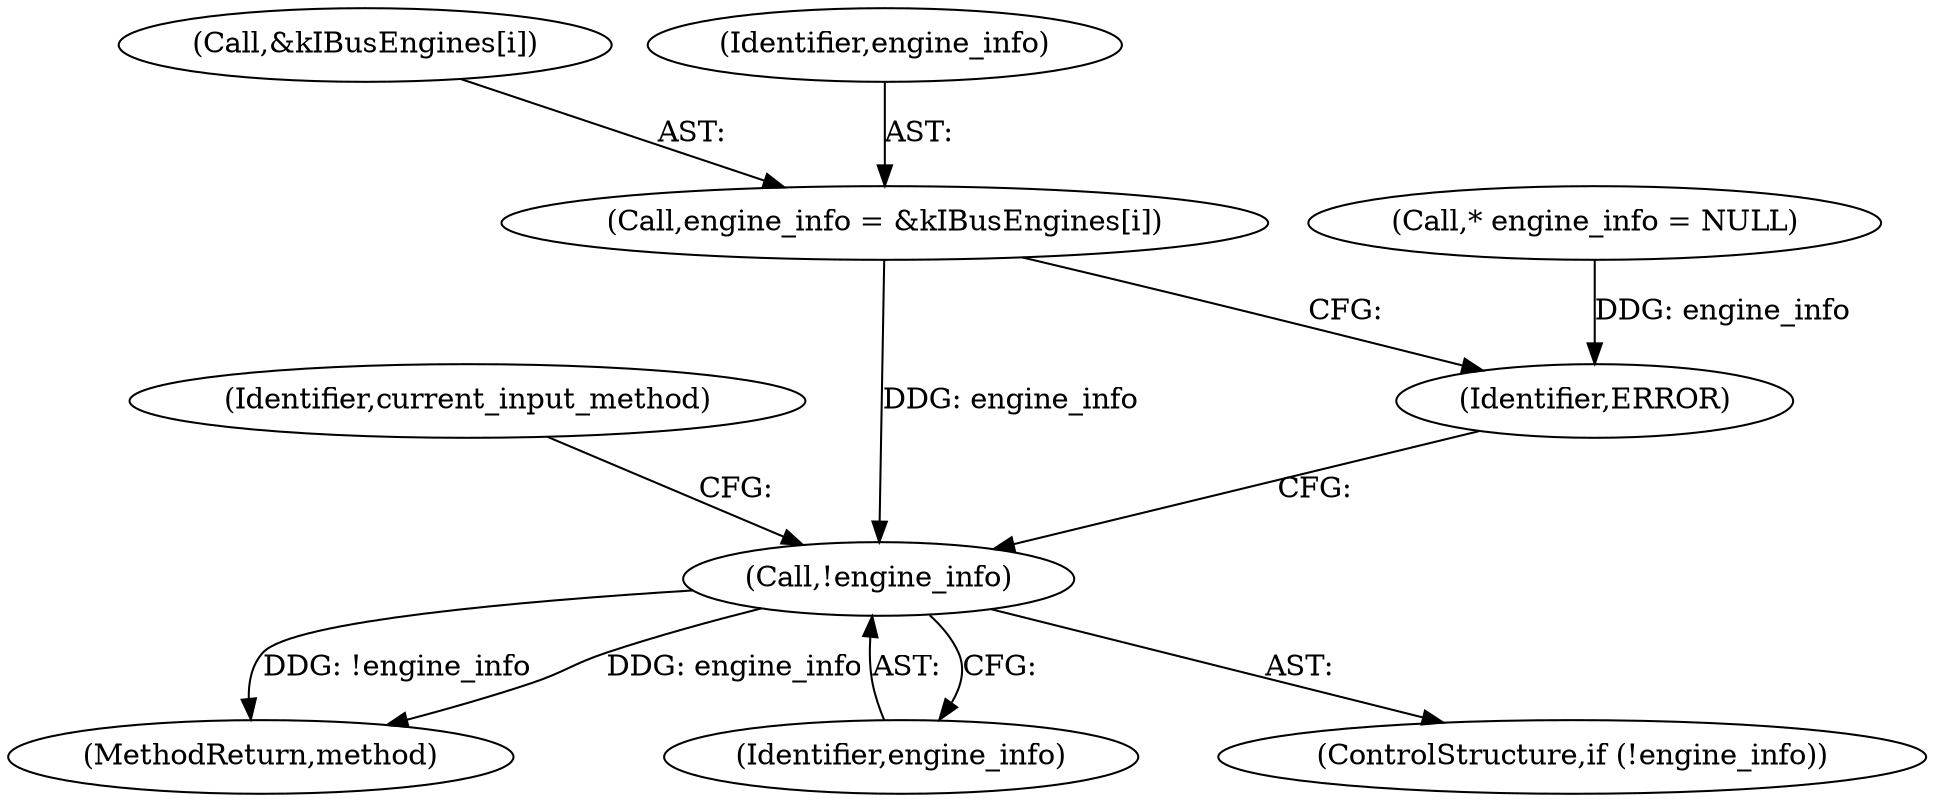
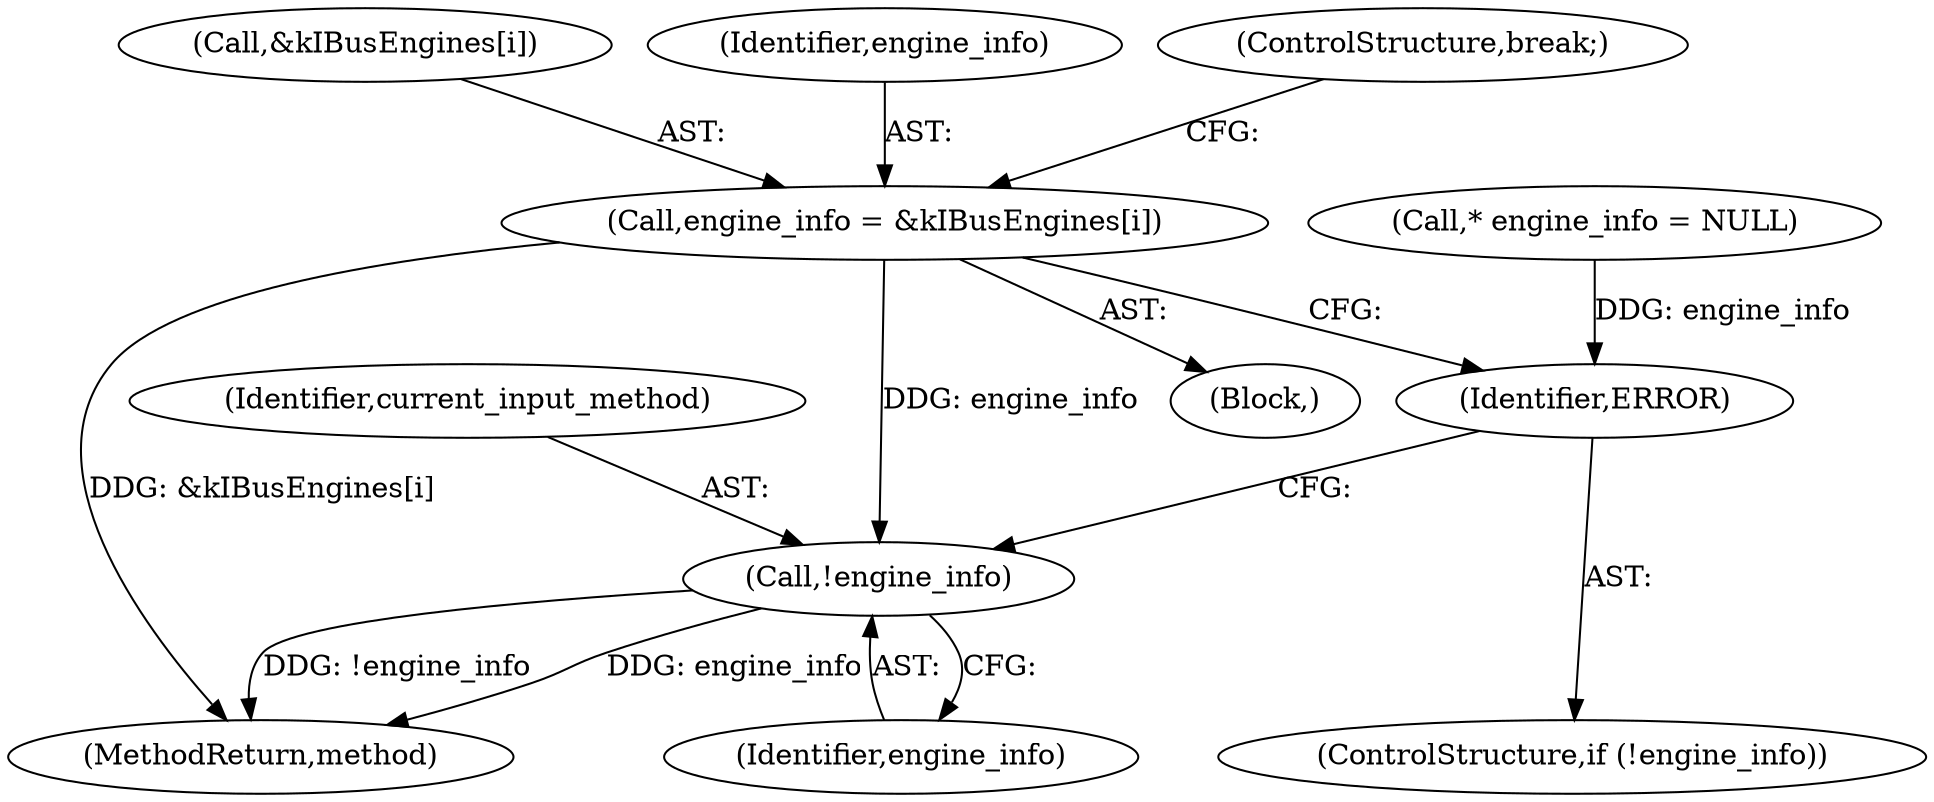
node "(ControlStructure,break;)": added
edge "(Call,engine_info = &kIBusEngines[i])" -> "(MethodReturn,method)": added, label "DDG: &kIBusEngines[i]"
node "(Block,)": added
edge "(Identifier,current_input_method)" -> "(Call,!engine_info)": label "CFG: " -> "AST: "
edge "(Call,!engine_info)" -> "(ControlStructure,if (!engine_info))": now "(Identifier,ERROR)" -> "(ControlStructure,if (!engine_info))"
